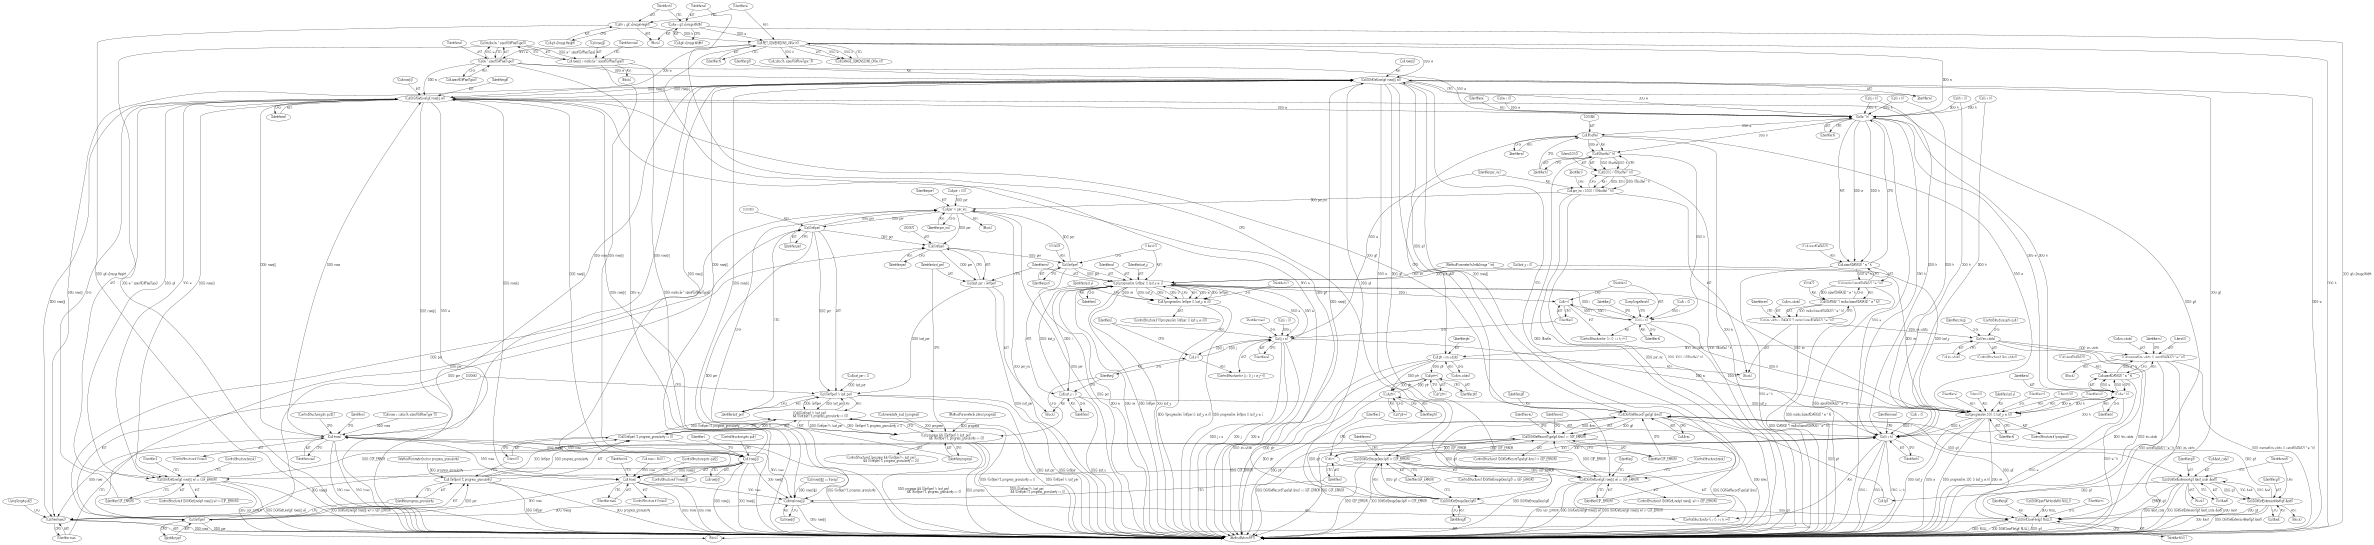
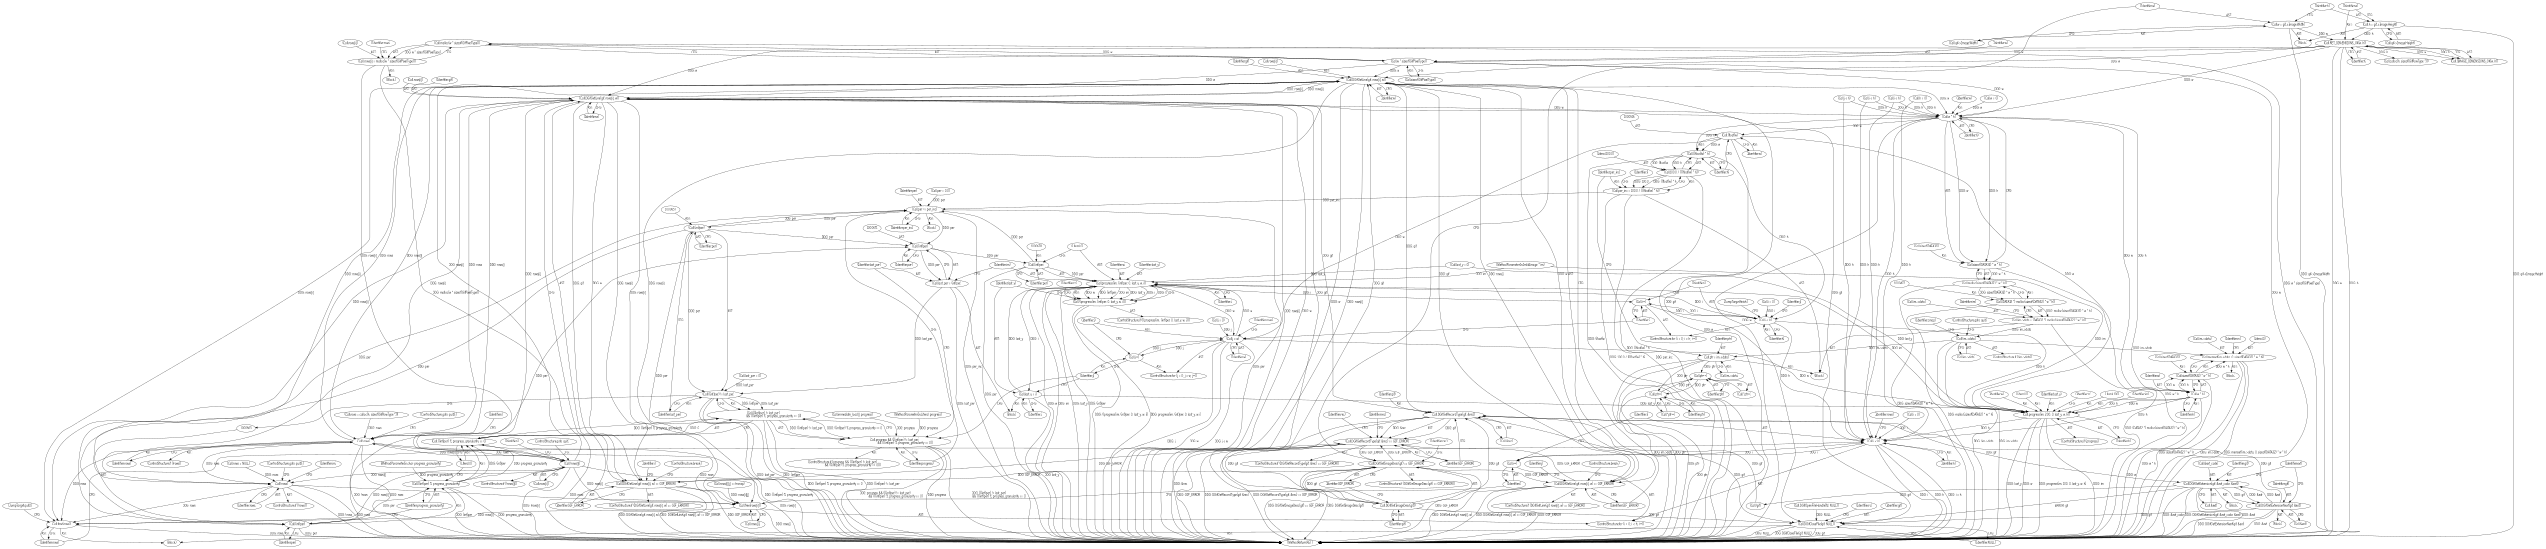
edge "1000663" -> "(Call,((int)per) != last_per)": reversed
node "(Call,progress(im, 100, 0, last_y, w, h))": label "(Call,progress(im, 100, 0, last_y, w, h))" -> "(Call,progress(im, 200, 0, last_y, w, h))"
